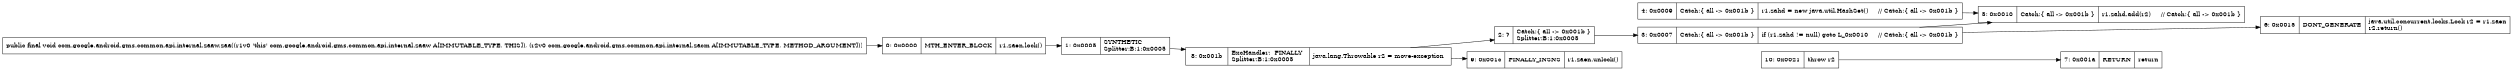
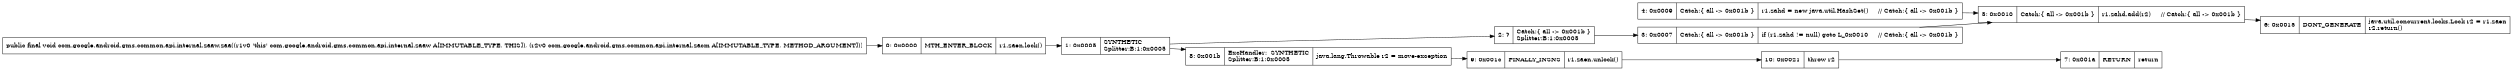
edge "3: 0x0007" -> "6: 0x0015": now "5: 0x0010" -> "6: 0x0015"
edge "8: 0x001b" -> "2: ?": now "1: 0x0005" -> "2: ?"
node "8: 0x001b": text "ExcHandler:  FINALLY" -> "ExcHandler:  SYNTHETIC"
edge "9: 0x001c" -> "10: 0x0021": added
